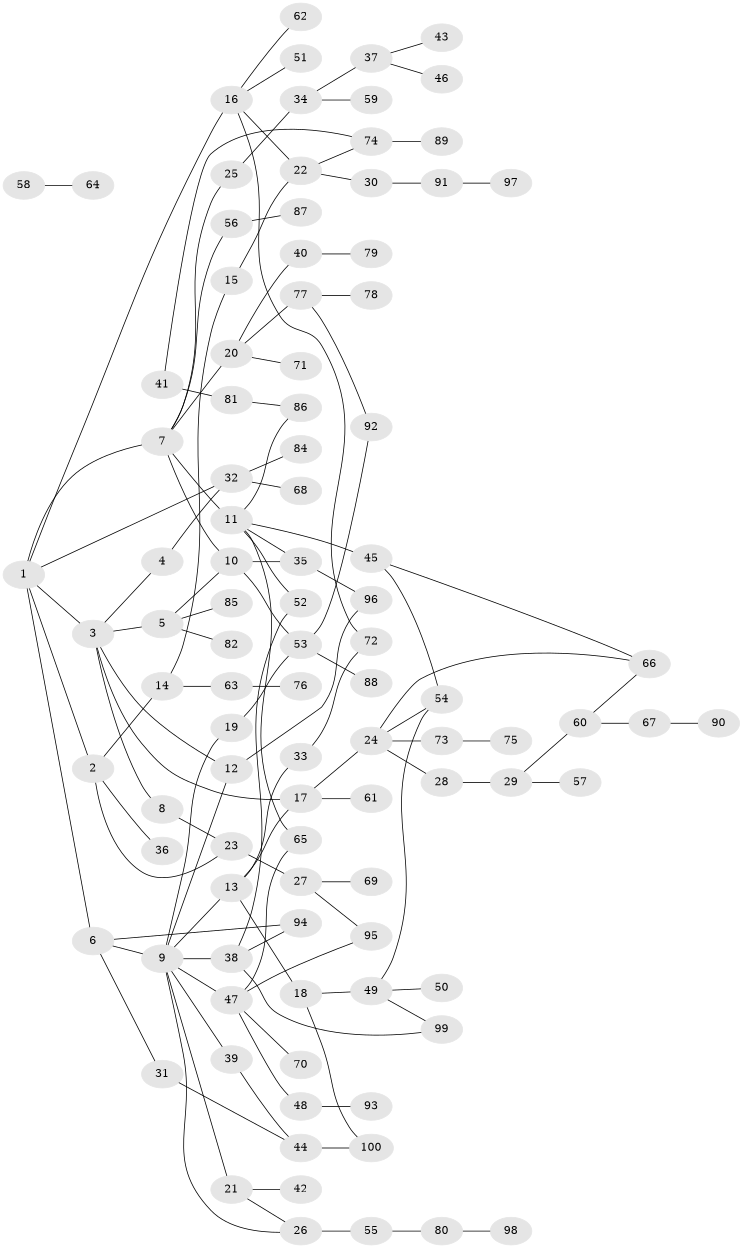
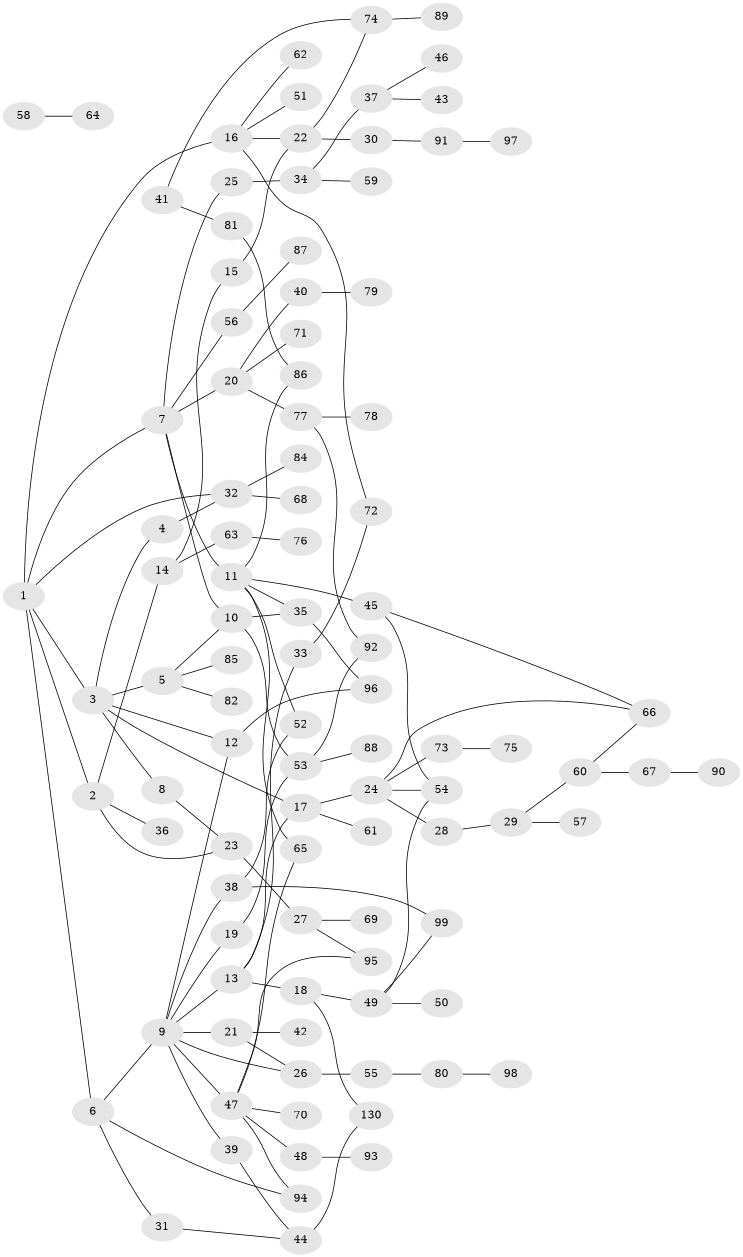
edge "94" -- "38": now "94" -- "47"
node "100": label "100" -> "130"
